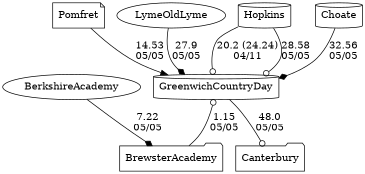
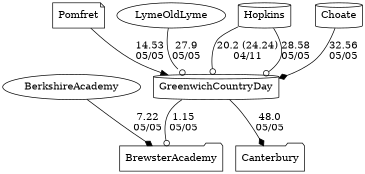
edge "LymeOldLyme" -> "GreenwichCountryDay": arrowhead diamond -> odot
edge "GreenwichCountryDay" -> "Canterbury": arrowhead odot -> diamond
edge "BrewsterAcademy" -> "GreenwichCountryDay": reversed
